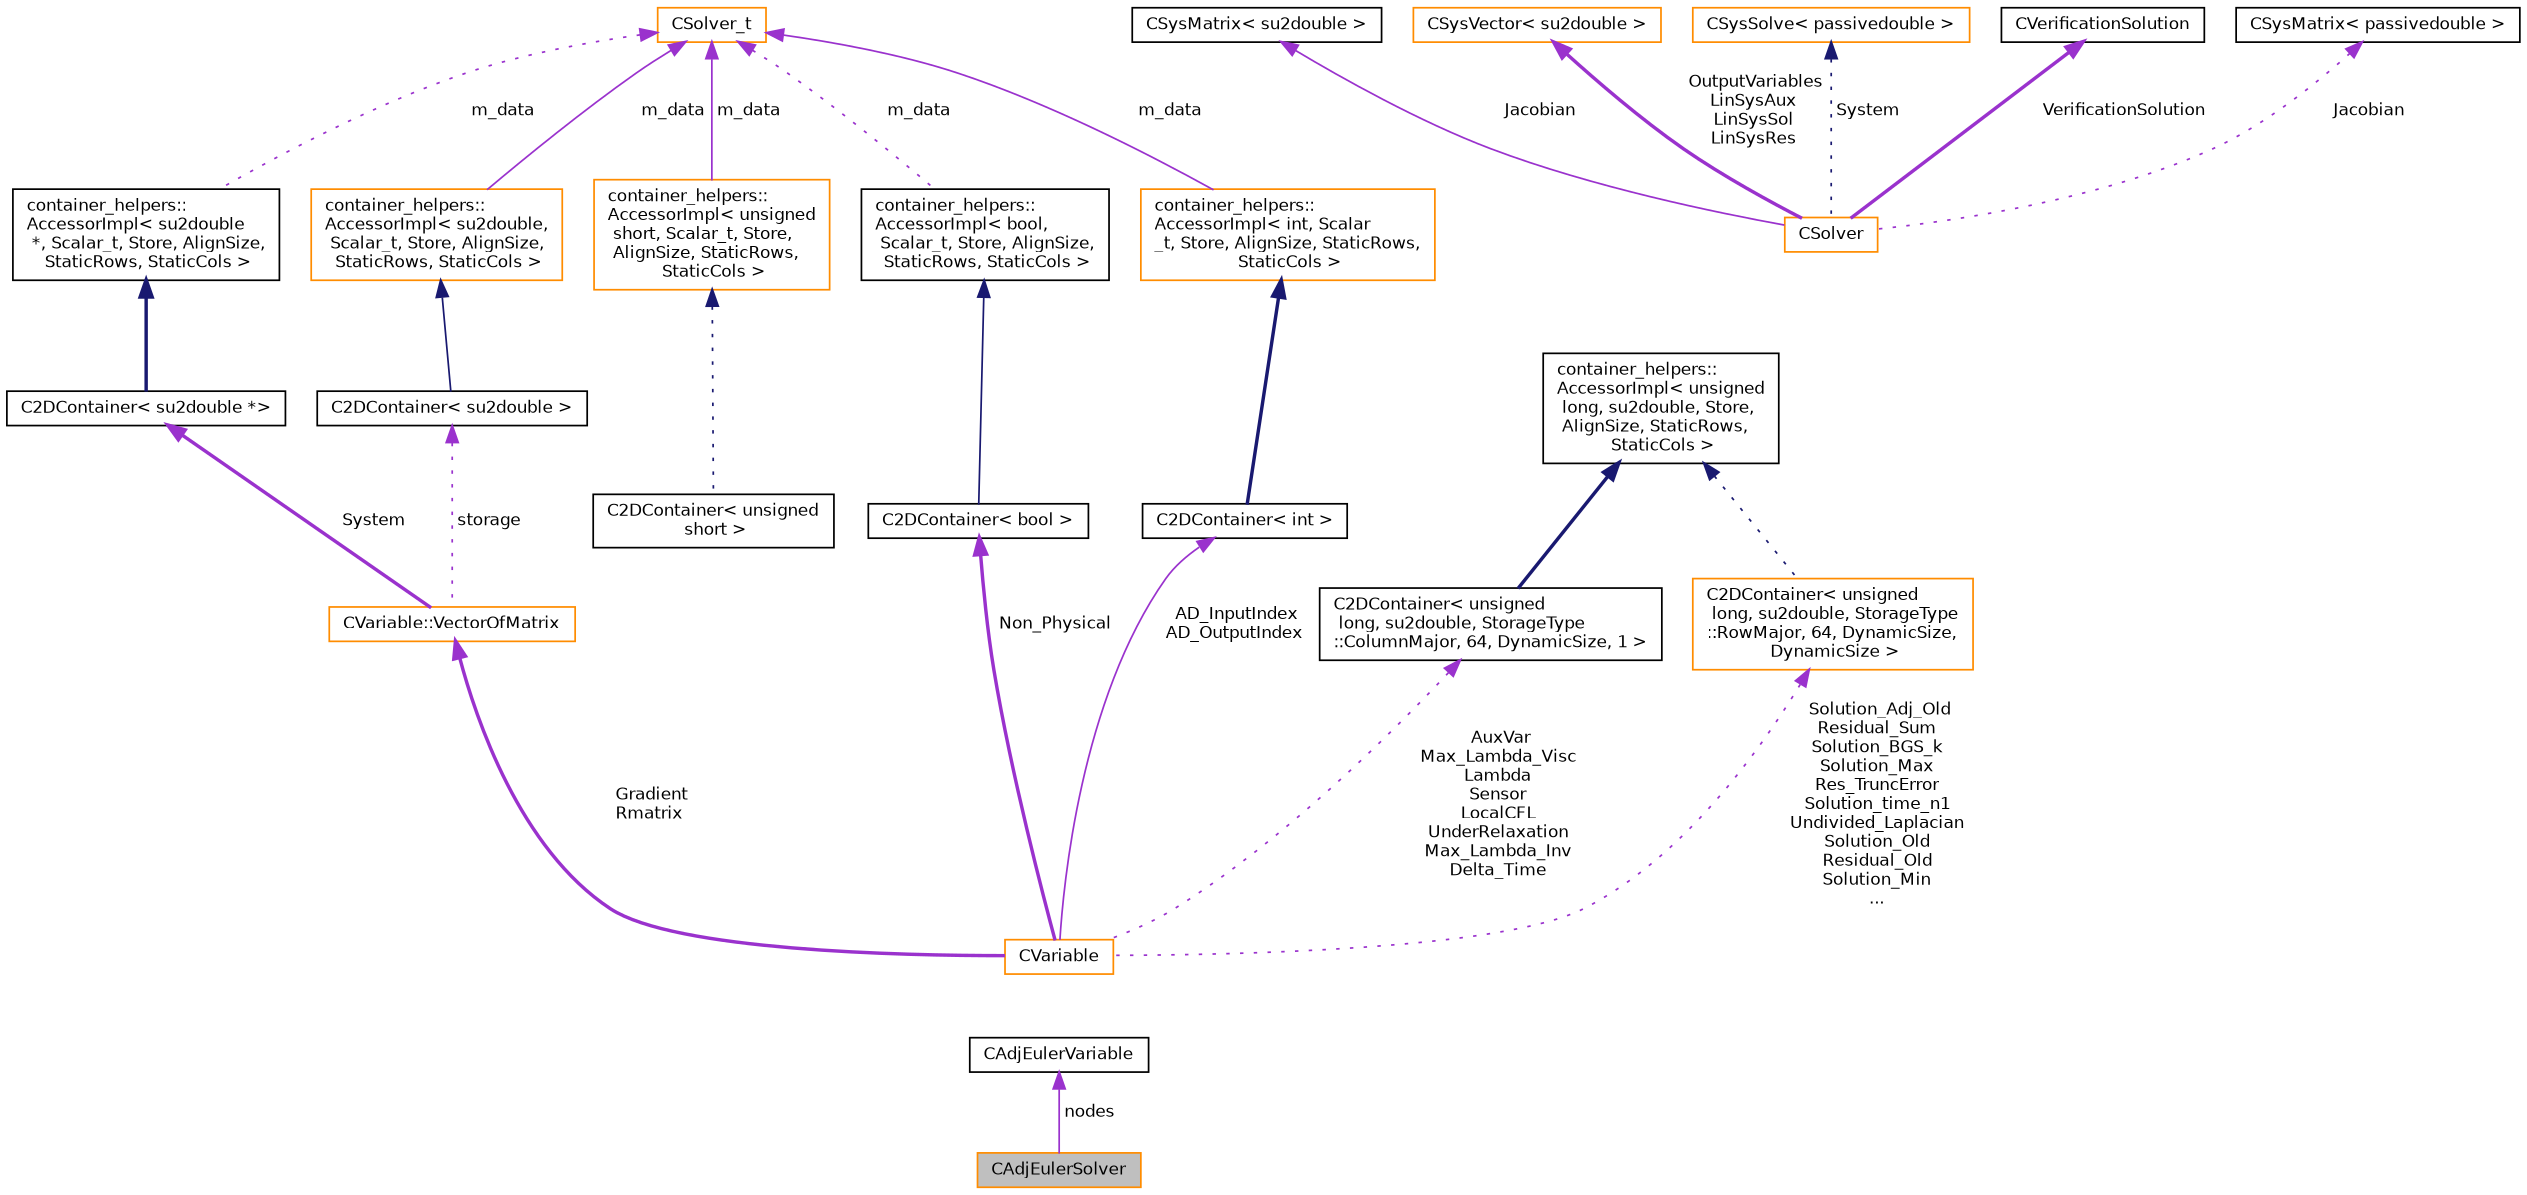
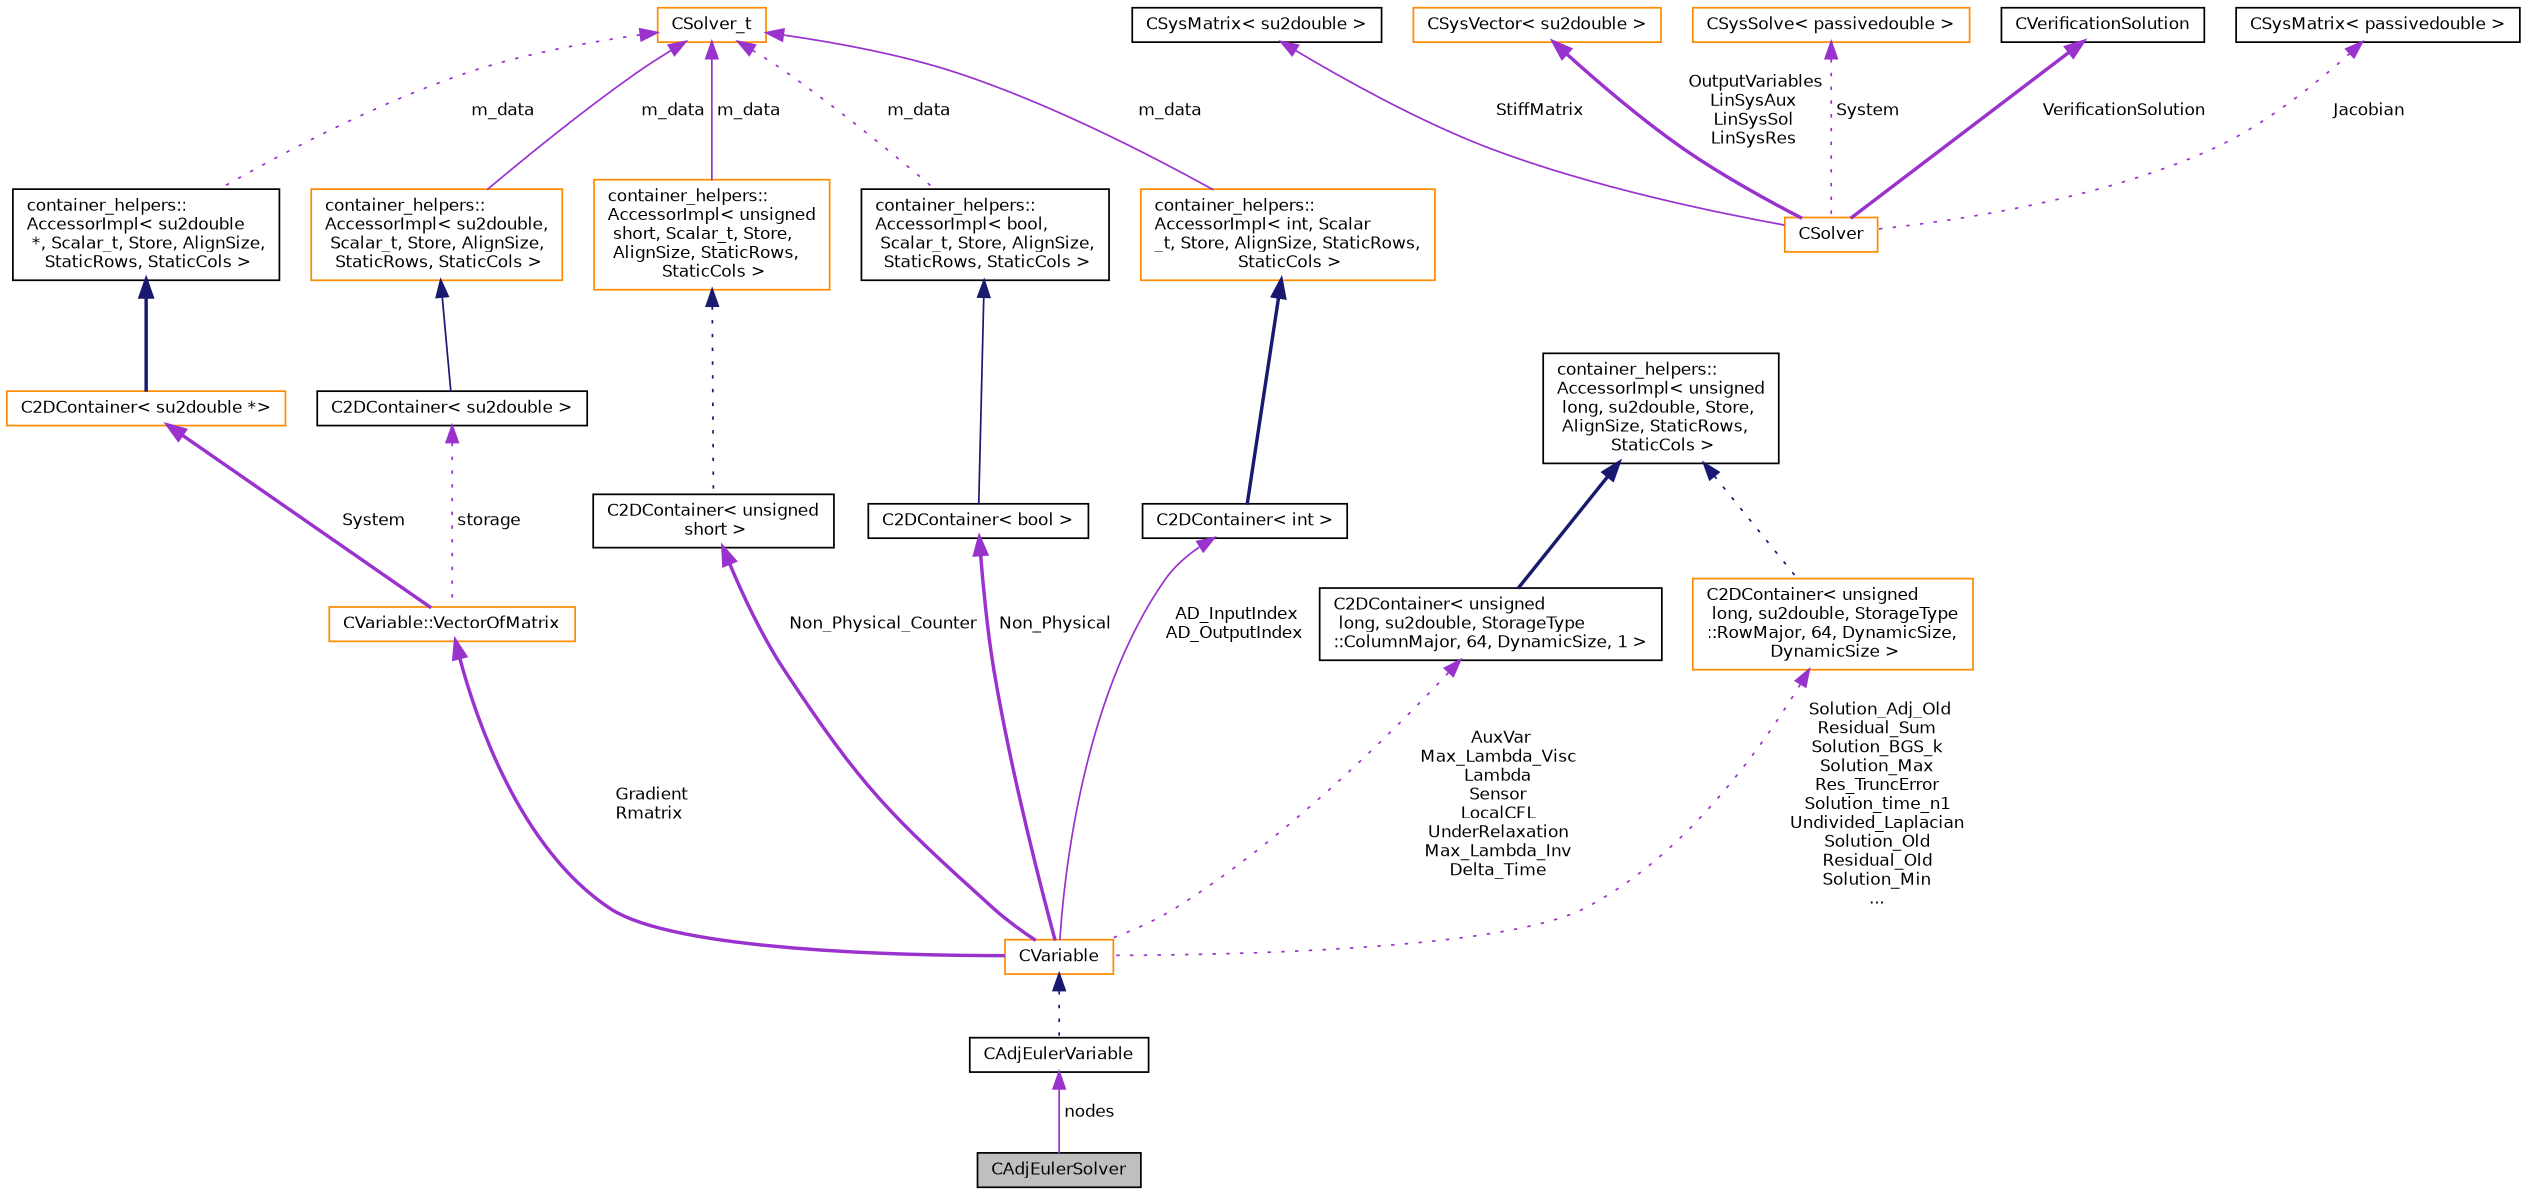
edge "CSolver" -> "CSysMatrix< su2double >": label " Jacobian" -> " StiffMatrix"
edge "CSolver" -> "CSysSolve< passivedouble >": color midnightblue -> darkorchid3
node "C2DContainer< su2double *>": color black -> darkorange
edge "CVariable" -> "C2DContainer< unsigned short >": added, label "Non_Physical_Counter"
edge "CAdjEulerVariable" -> "CVariable": added
node "CAdjEulerSolver": color darkorange -> black
